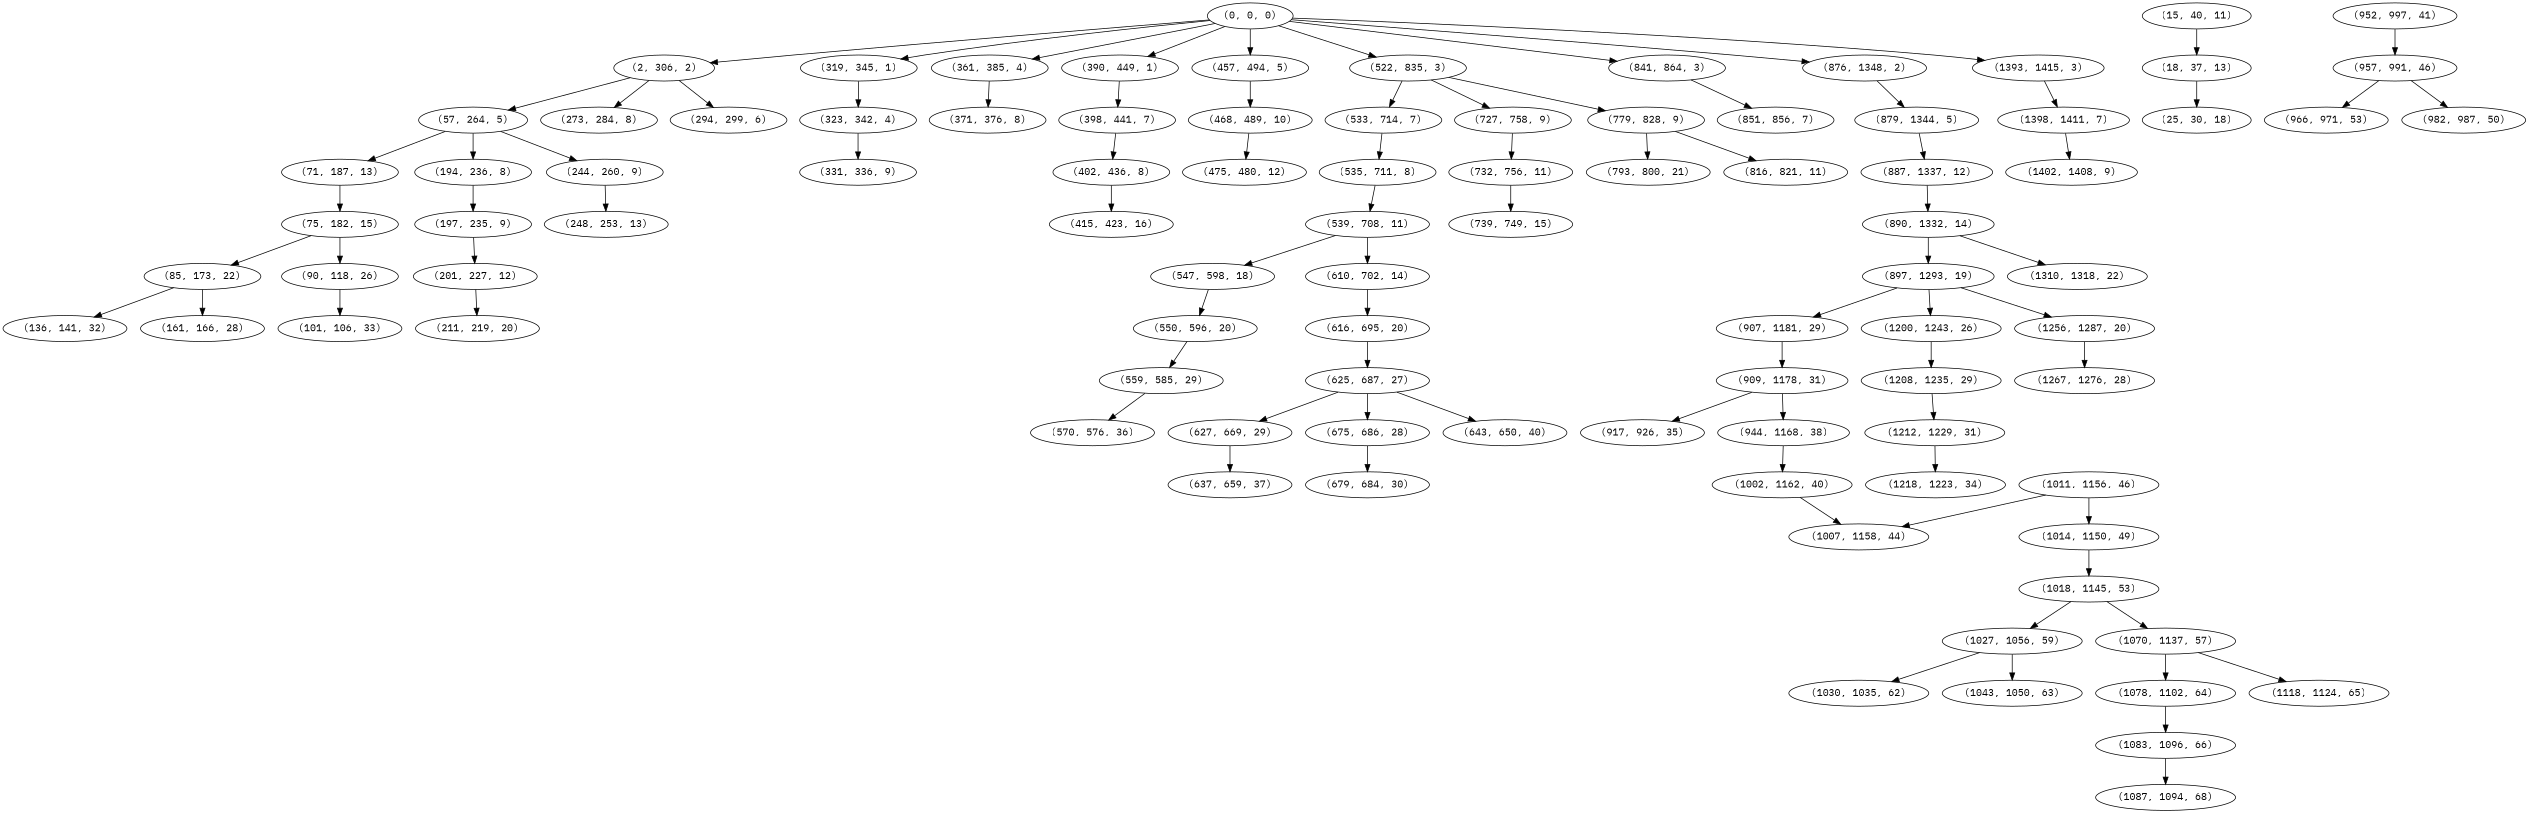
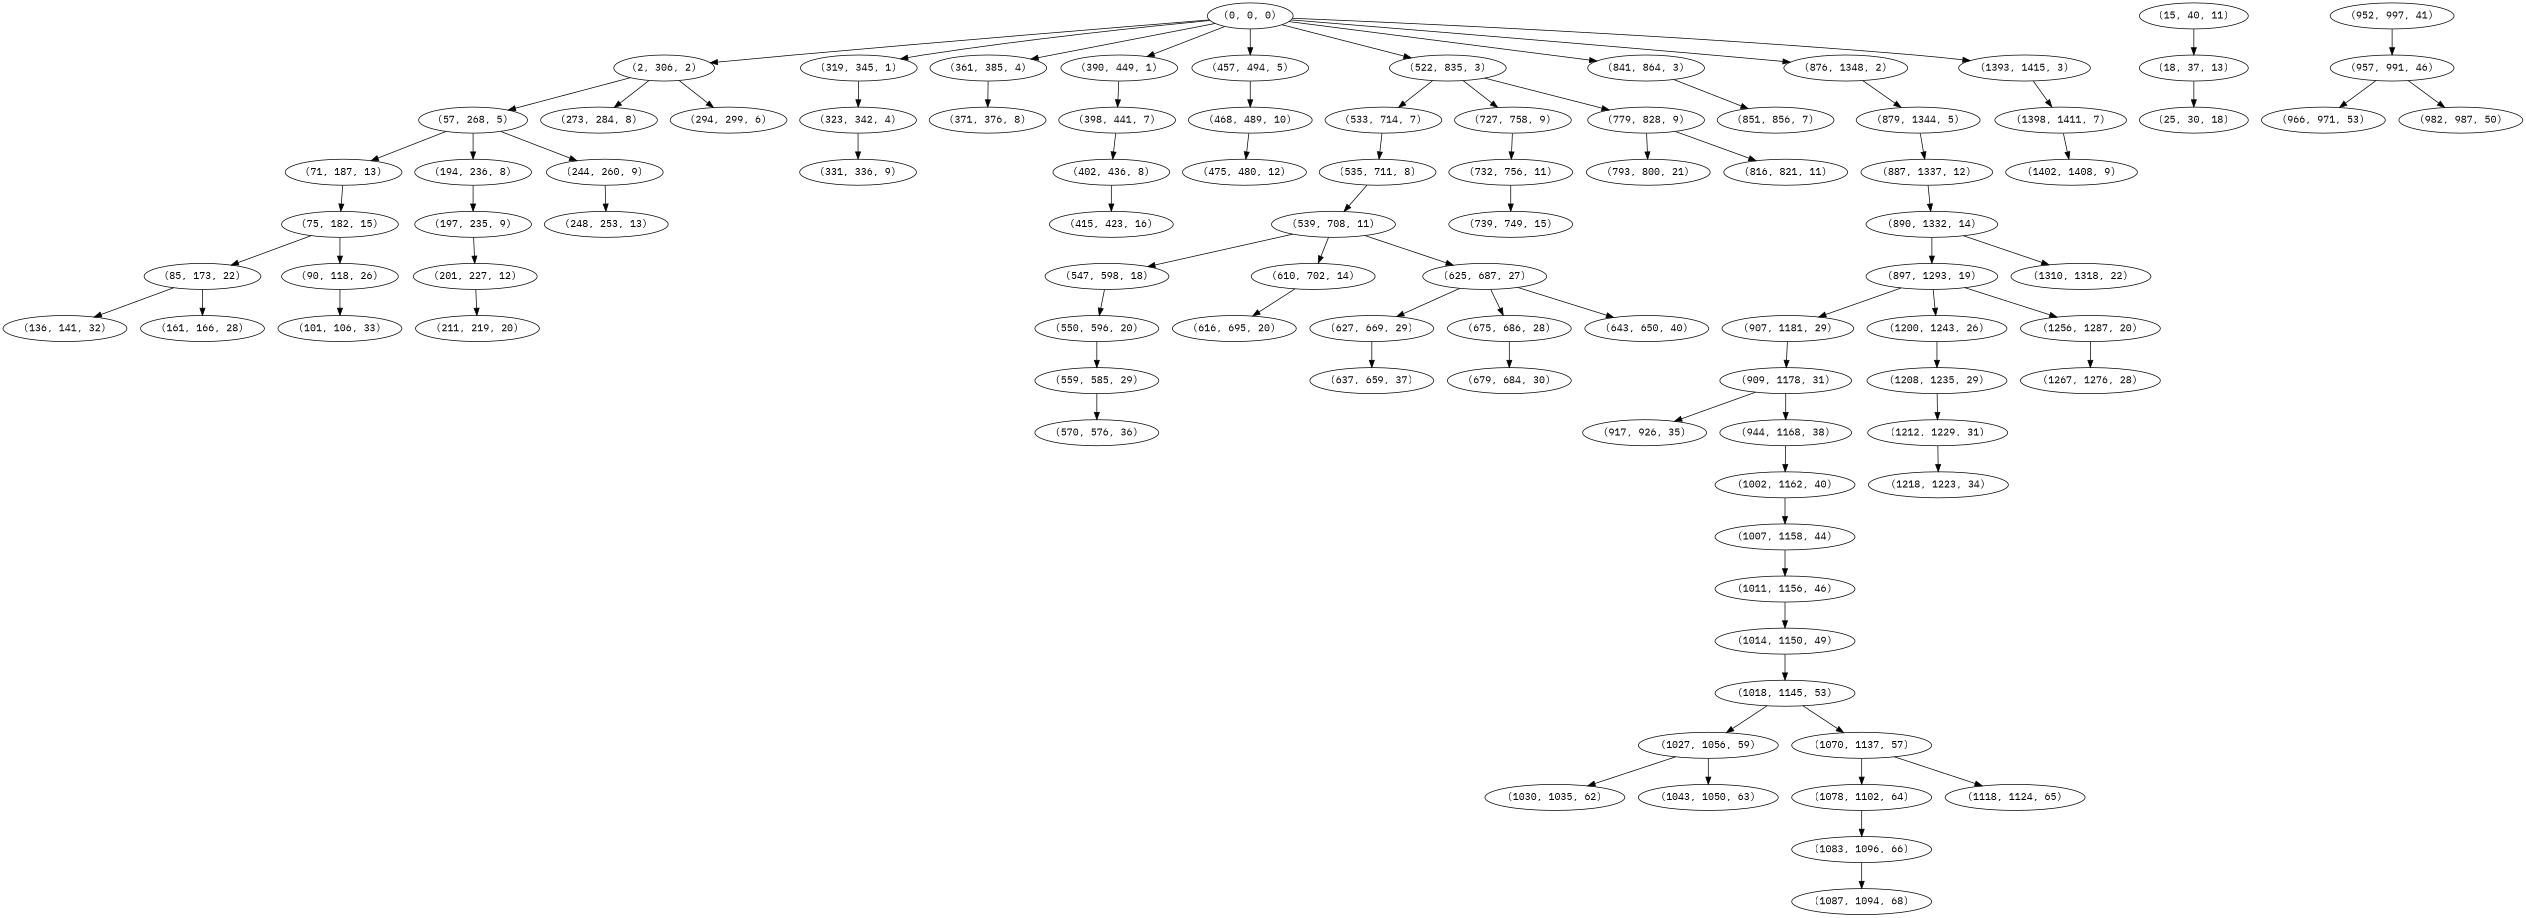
node "(57, 264, 5)": label "(57, 264, 5)" -> "(57, 268, 5)"
edge "(616, 695, 20)" -> "(625, 687, 27)": now "(539, 708, 11)" -> "(625, 687, 27)"
edge "(1011, 1156, 46)" -> "(1007, 1158, 44)": reversed
